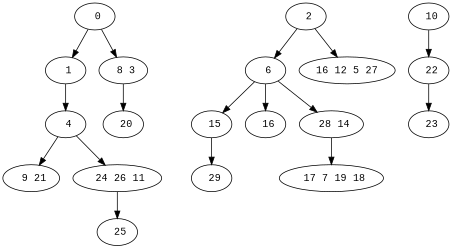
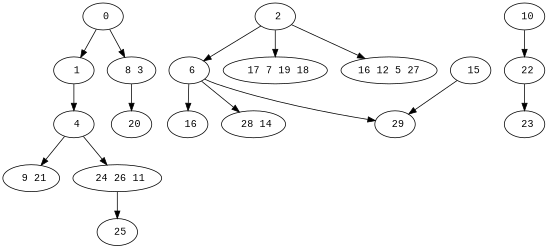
edge "6" -> "15": now "6" -> "29"
edge "28 14" -> "17 7 19 18": now "2" -> "17 7 19 18"
